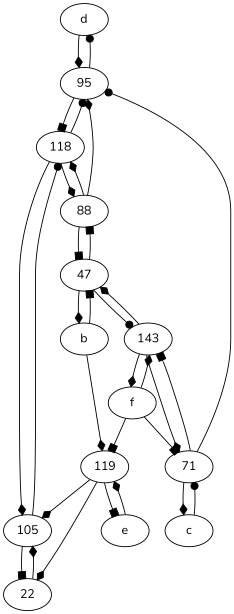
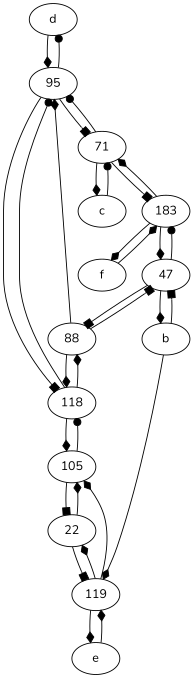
node "143": label "143" -> "183"
edge "f" -> "119": now "22" -> "119"
edge "f" -> "71": now "95" -> "71"
edge "119" -> "e": arrowhead box -> diamond
